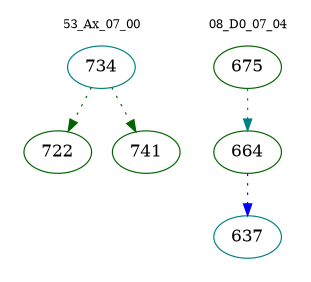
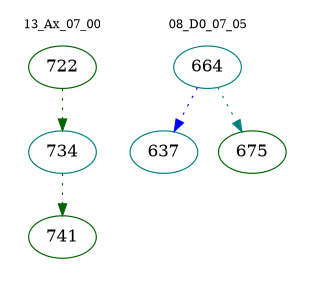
cluster "53_Ax_07_00": label "53_Ax_07_00" -> "13_Ax_07_00"
cluster "08_D0_07_04": label "08_D0_07_04" -> "08_D0_07_05"
edge "734" -> "722": reversed
edge "675" -> "664": reversed
node "664": color darkgreen -> teal
